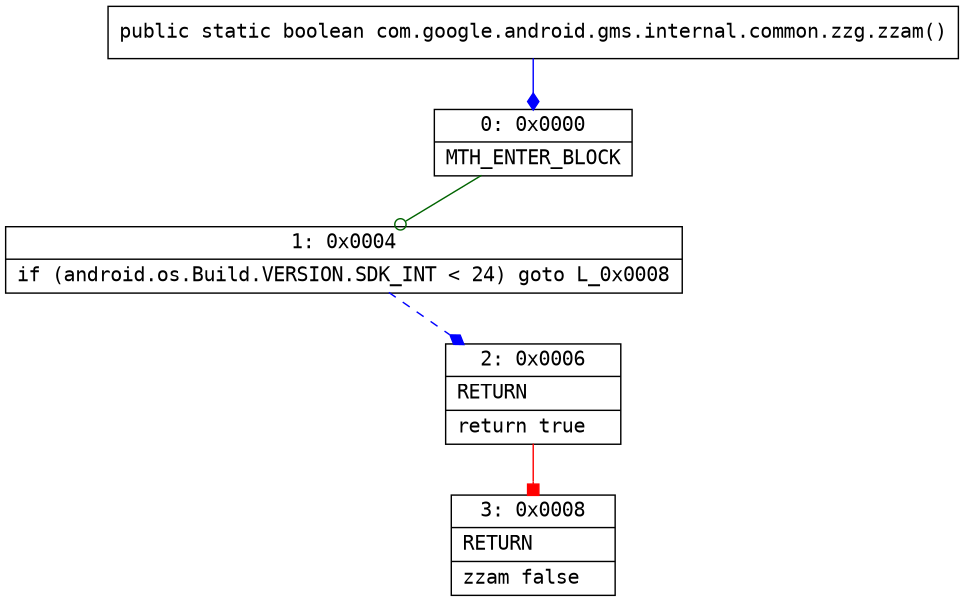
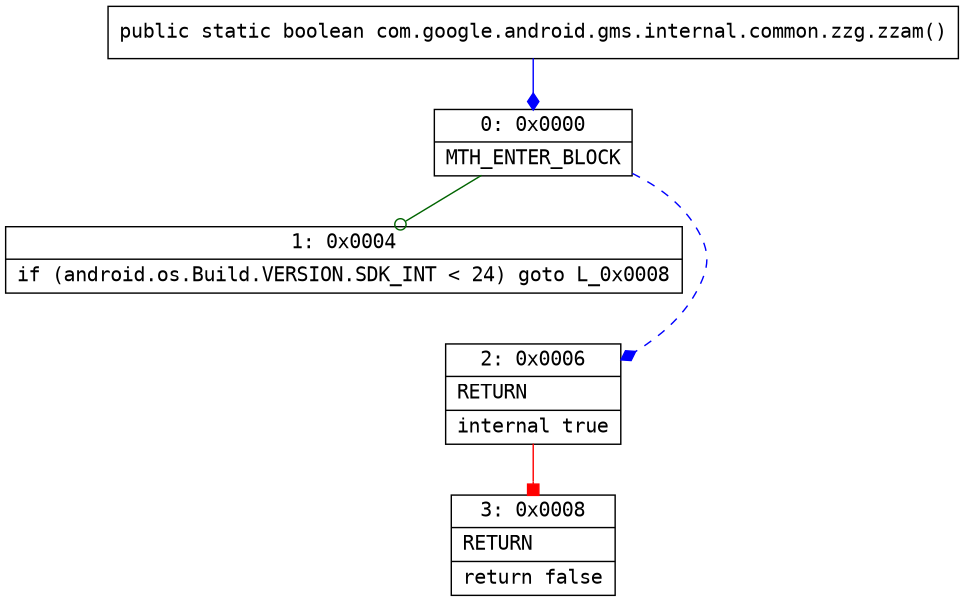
edge "1: 0x0004" -> "2: 0x0006": now "0: 0x0000" -> "2: 0x0006"
node "2: 0x0006": text "return true" -> "internal true"
node "3: 0x0008": text "zzam false" -> "return false"
